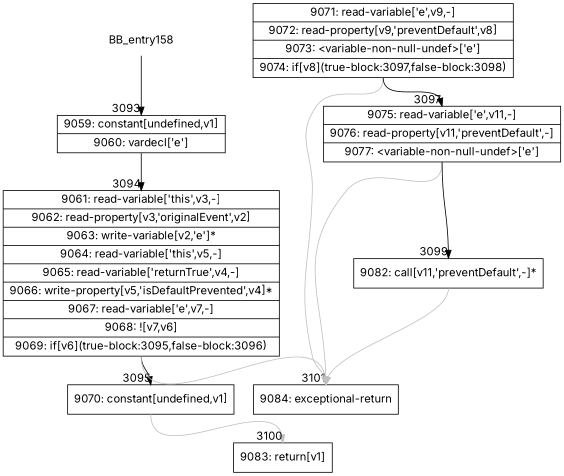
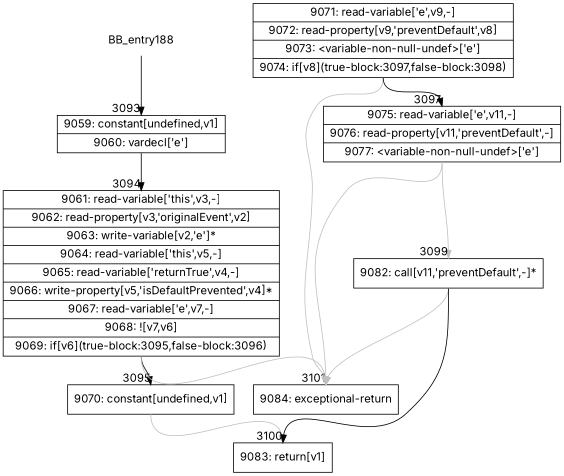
node "BB_entry158": label "BB_entry158" -> "BB_entry188"
edge "9075: read-variable['e',v11,-]" -> "9082: call[v11,'preventDefault',-]*": color black -> gray
edge "9082: call[v11,'preventDefault',-]*" -> "9083: return[v1]": added
